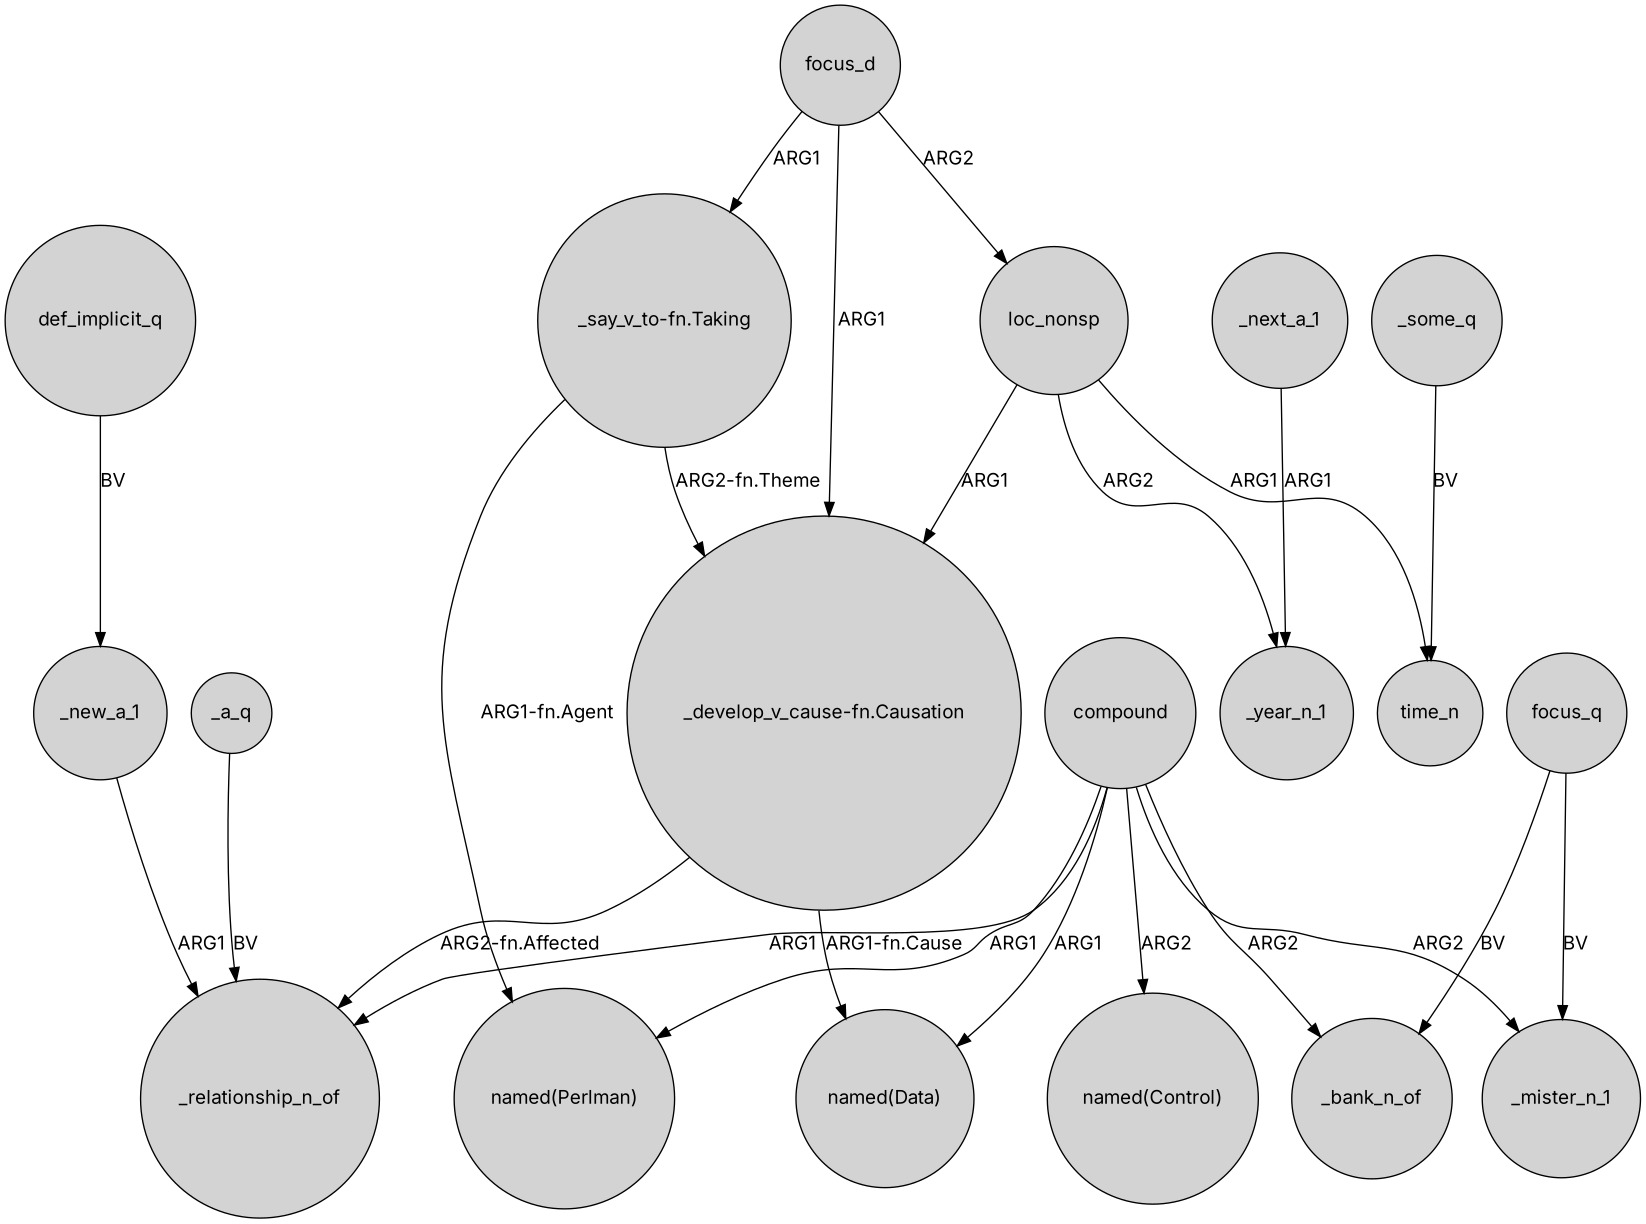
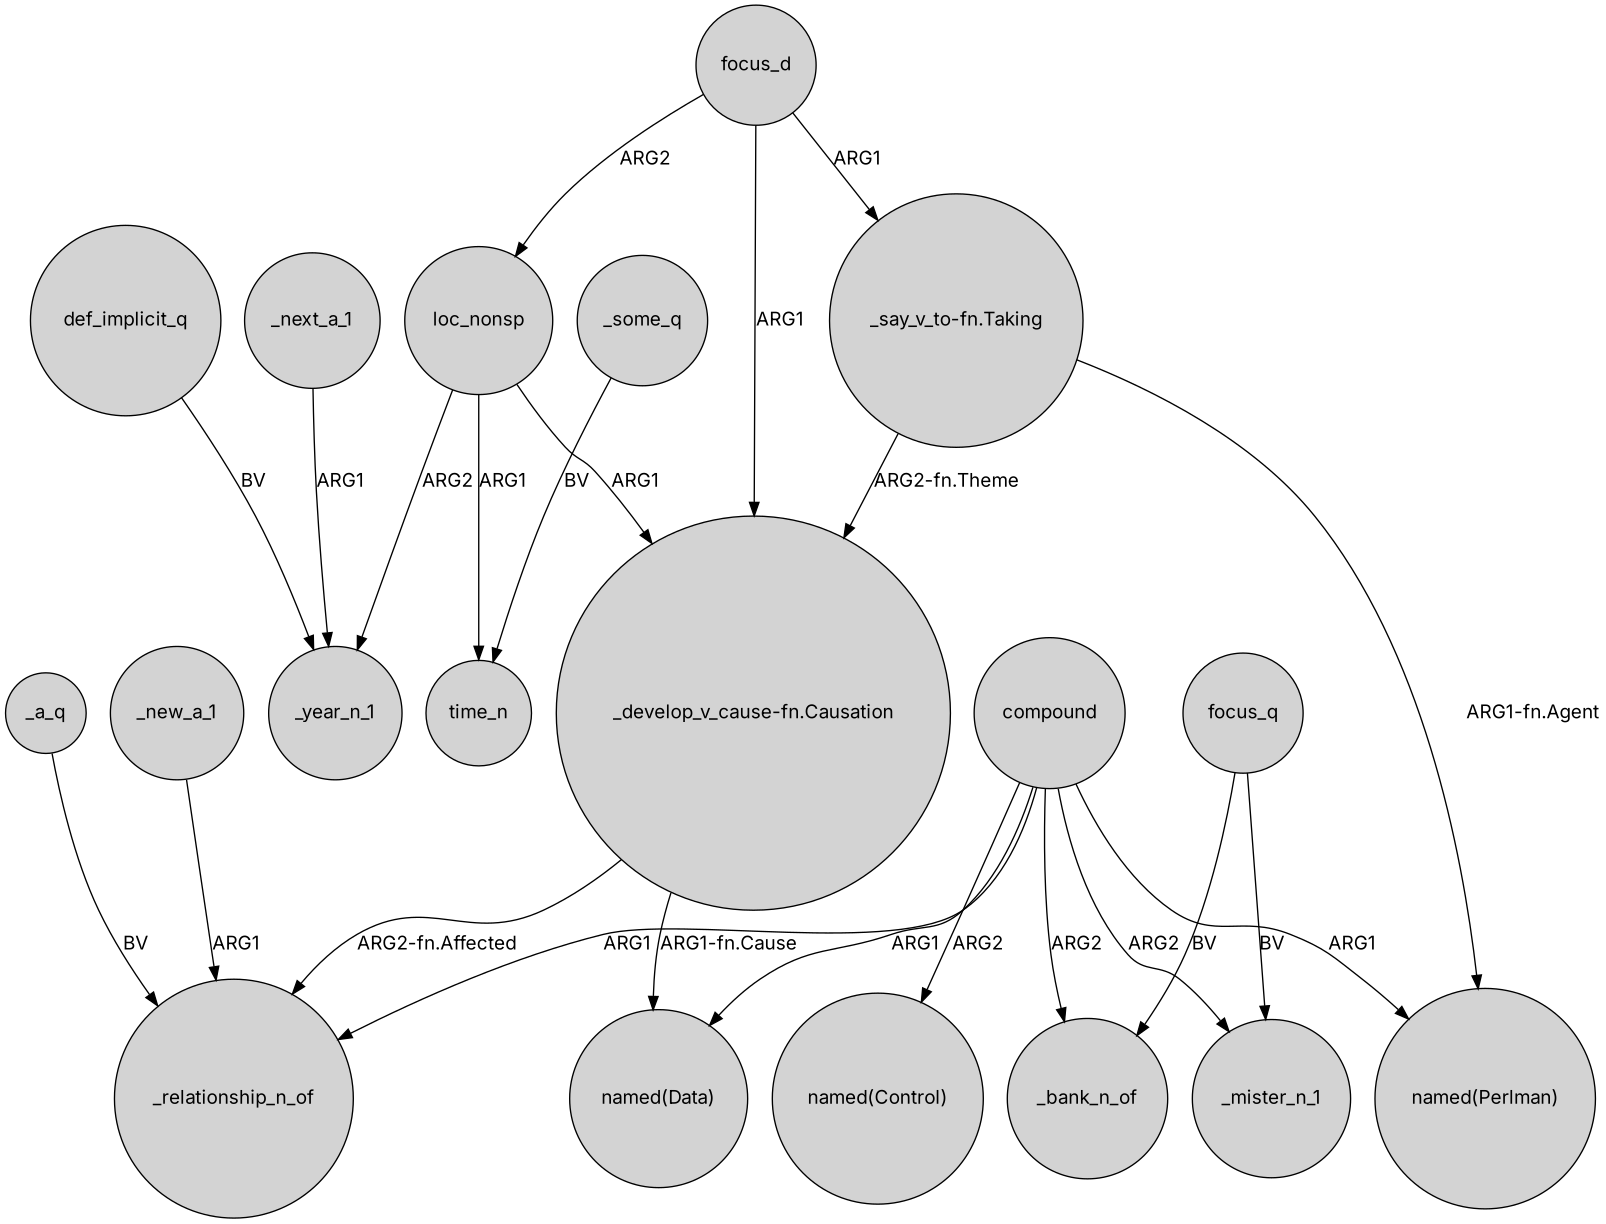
edge "def_implicit_q" -> "_new_a_1": now "def_implicit_q" -> "_year_n_1"
